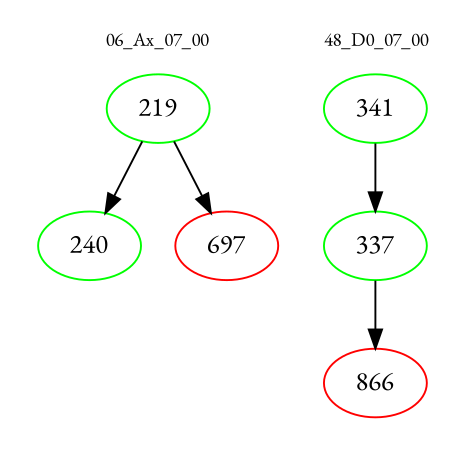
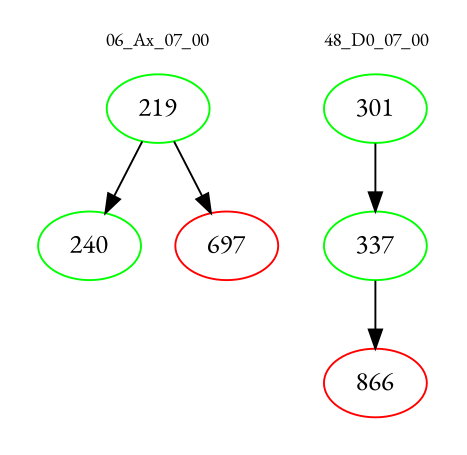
node "341": label "341" -> "301"
